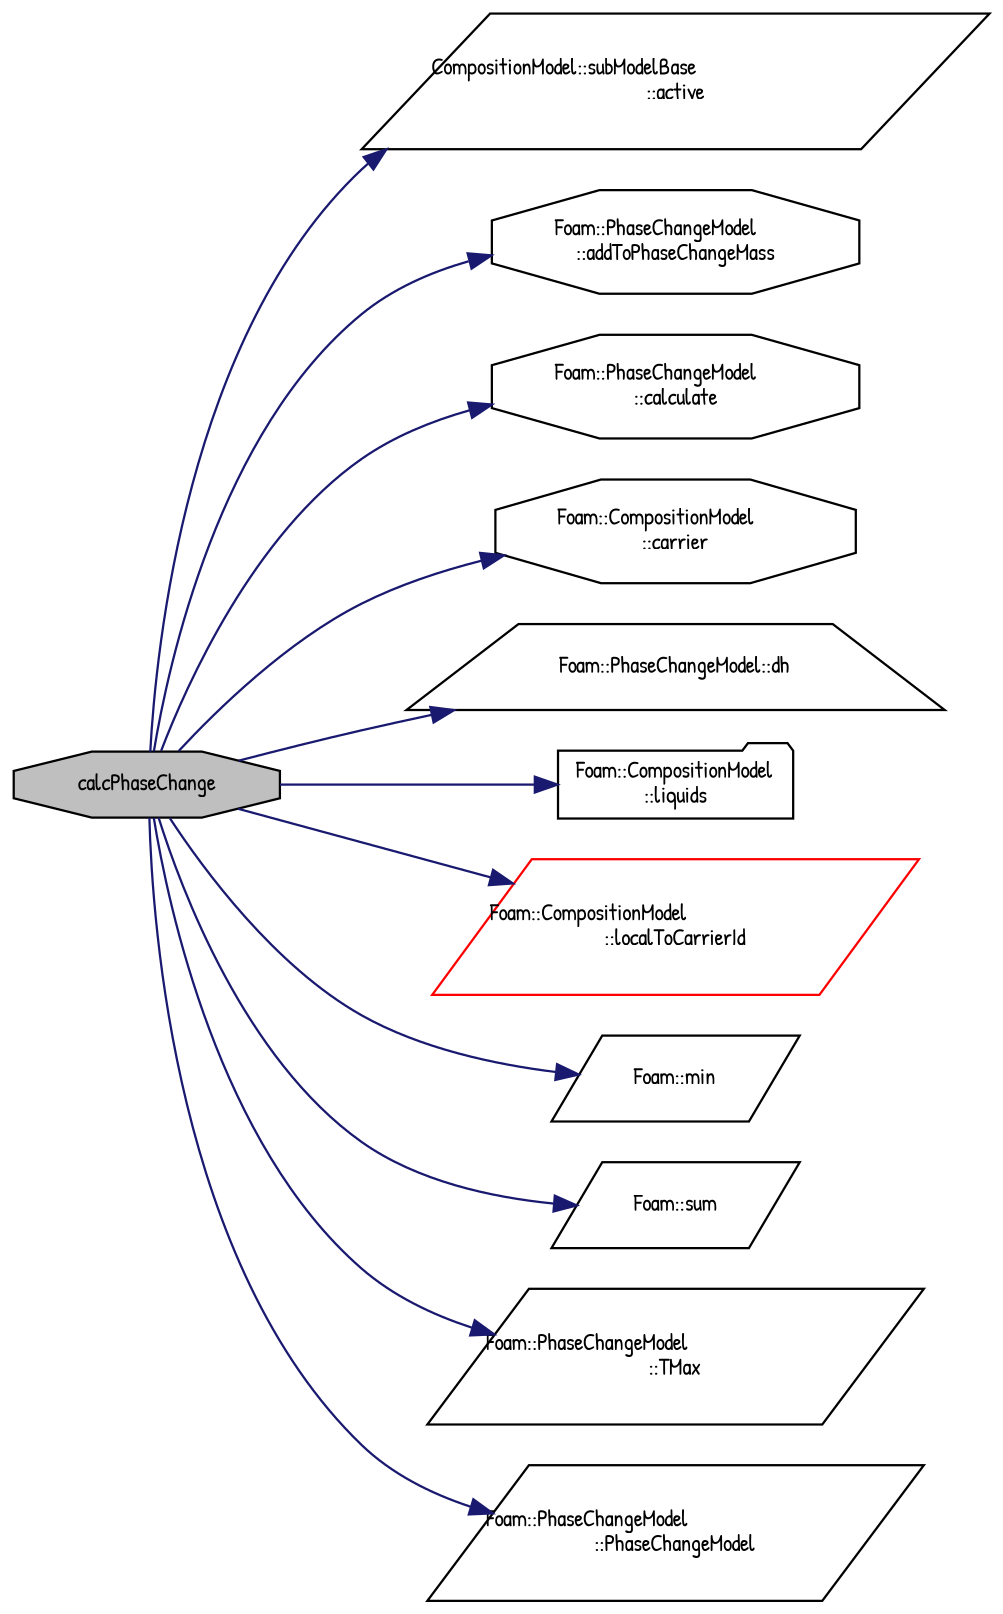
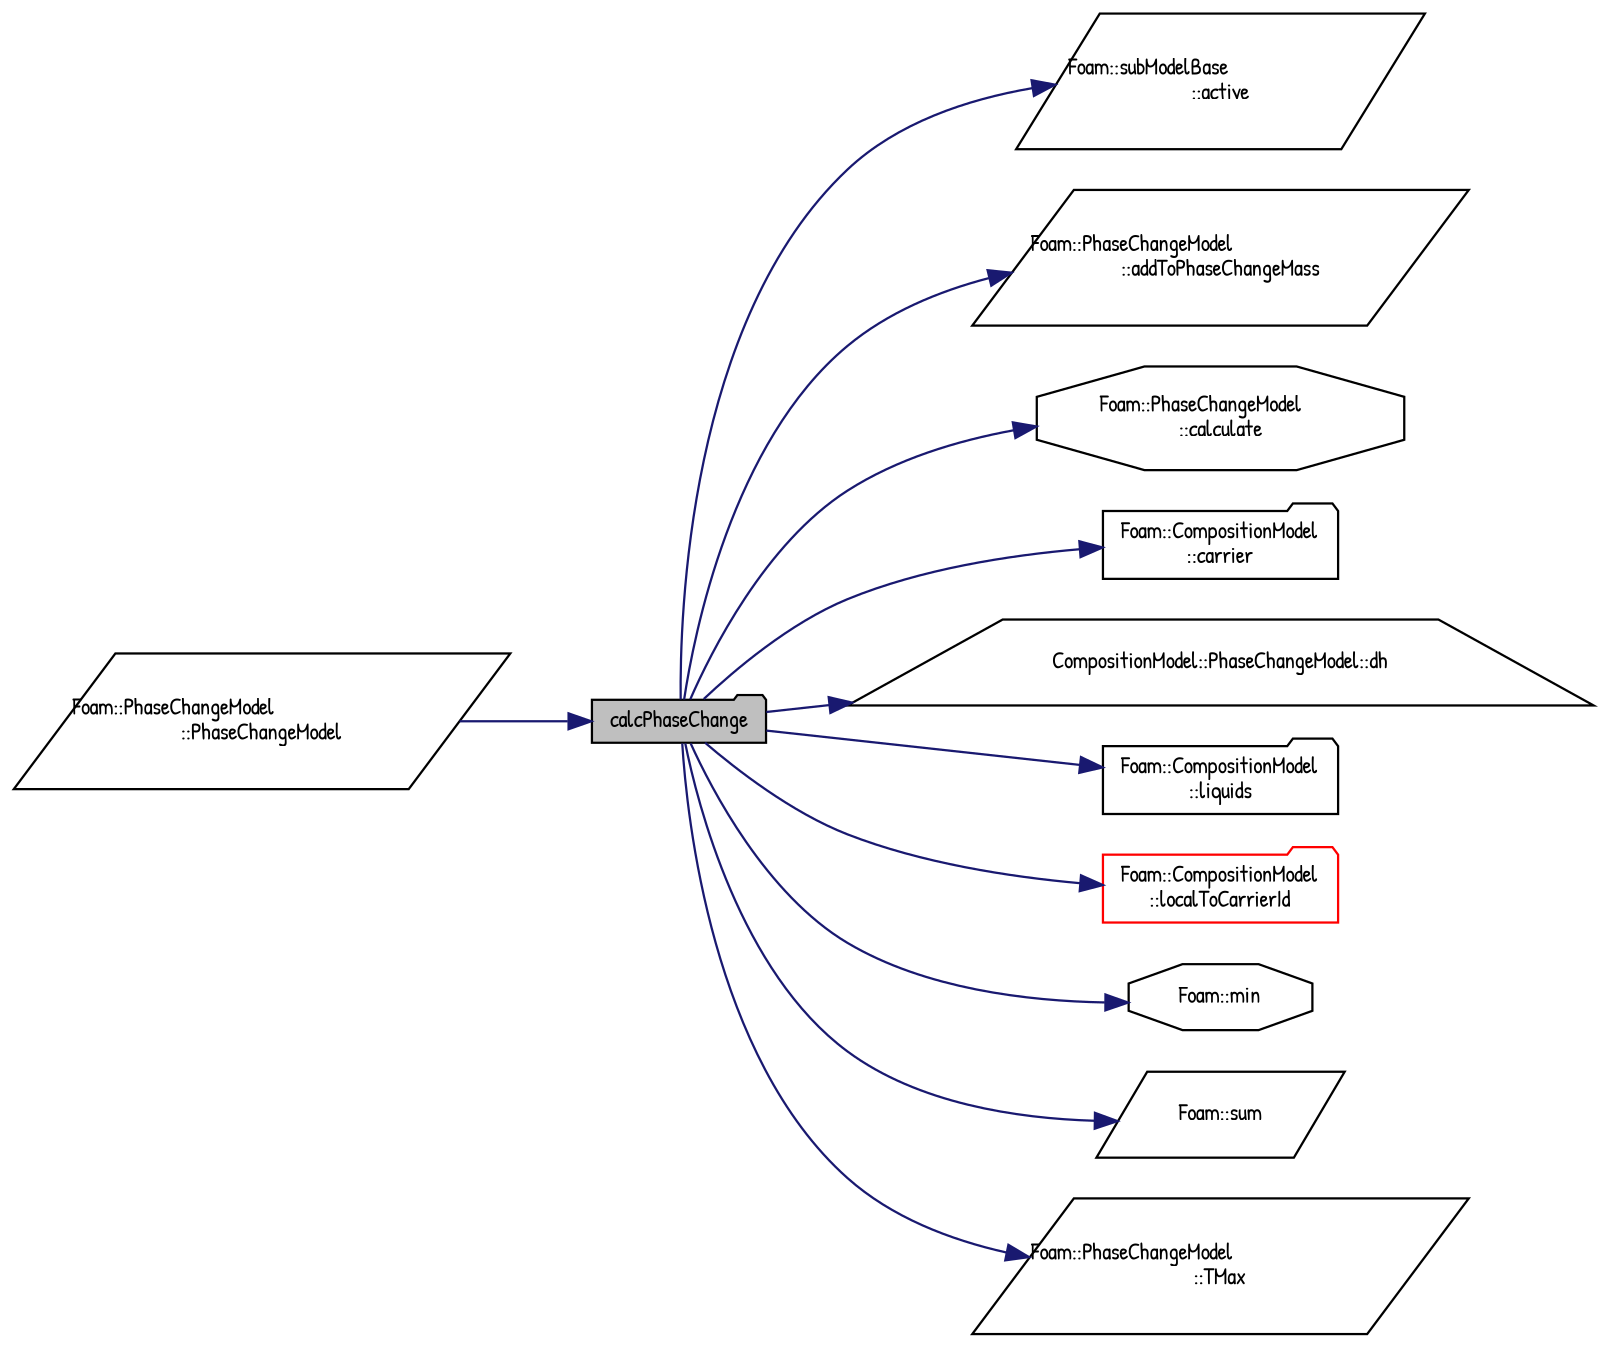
node "CompositionModel::subModelBase ::active": label "CompositionModel::subModelBase ::active" -> "Foam::subModelBase ::active"
node "Foam::PhaseChangeModel ::addToPhaseChangeMass": shape octagon -> parallelogram
node "Foam::CompositionModel ::carrier": shape octagon -> folder
node "Foam::PhaseChangeModel::dh": label "Foam::PhaseChangeModel::dh" -> "CompositionModel::PhaseChangeModel::dh"
node "calcPhaseChange": shape octagon -> folder
node "Foam::CompositionModel ::localToCarrierId": shape parallelogram -> folder
node "Foam::min": shape parallelogram -> octagon
edge "calcPhaseChange" -> "Foam::PhaseChangeModel ::PhaseChangeModel": reversed
